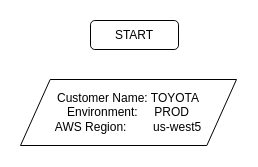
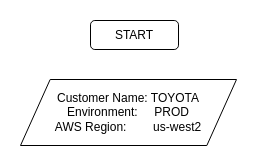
node "Customer Name: TOYOTA Environment: PROD AWS Region: us-west5": label "Customer Name: TOYOTA Environment: PROD AWS Region: us-west5" -> "Customer Name: TOYOTA Environment: PROD AWS Region: us-west2"
